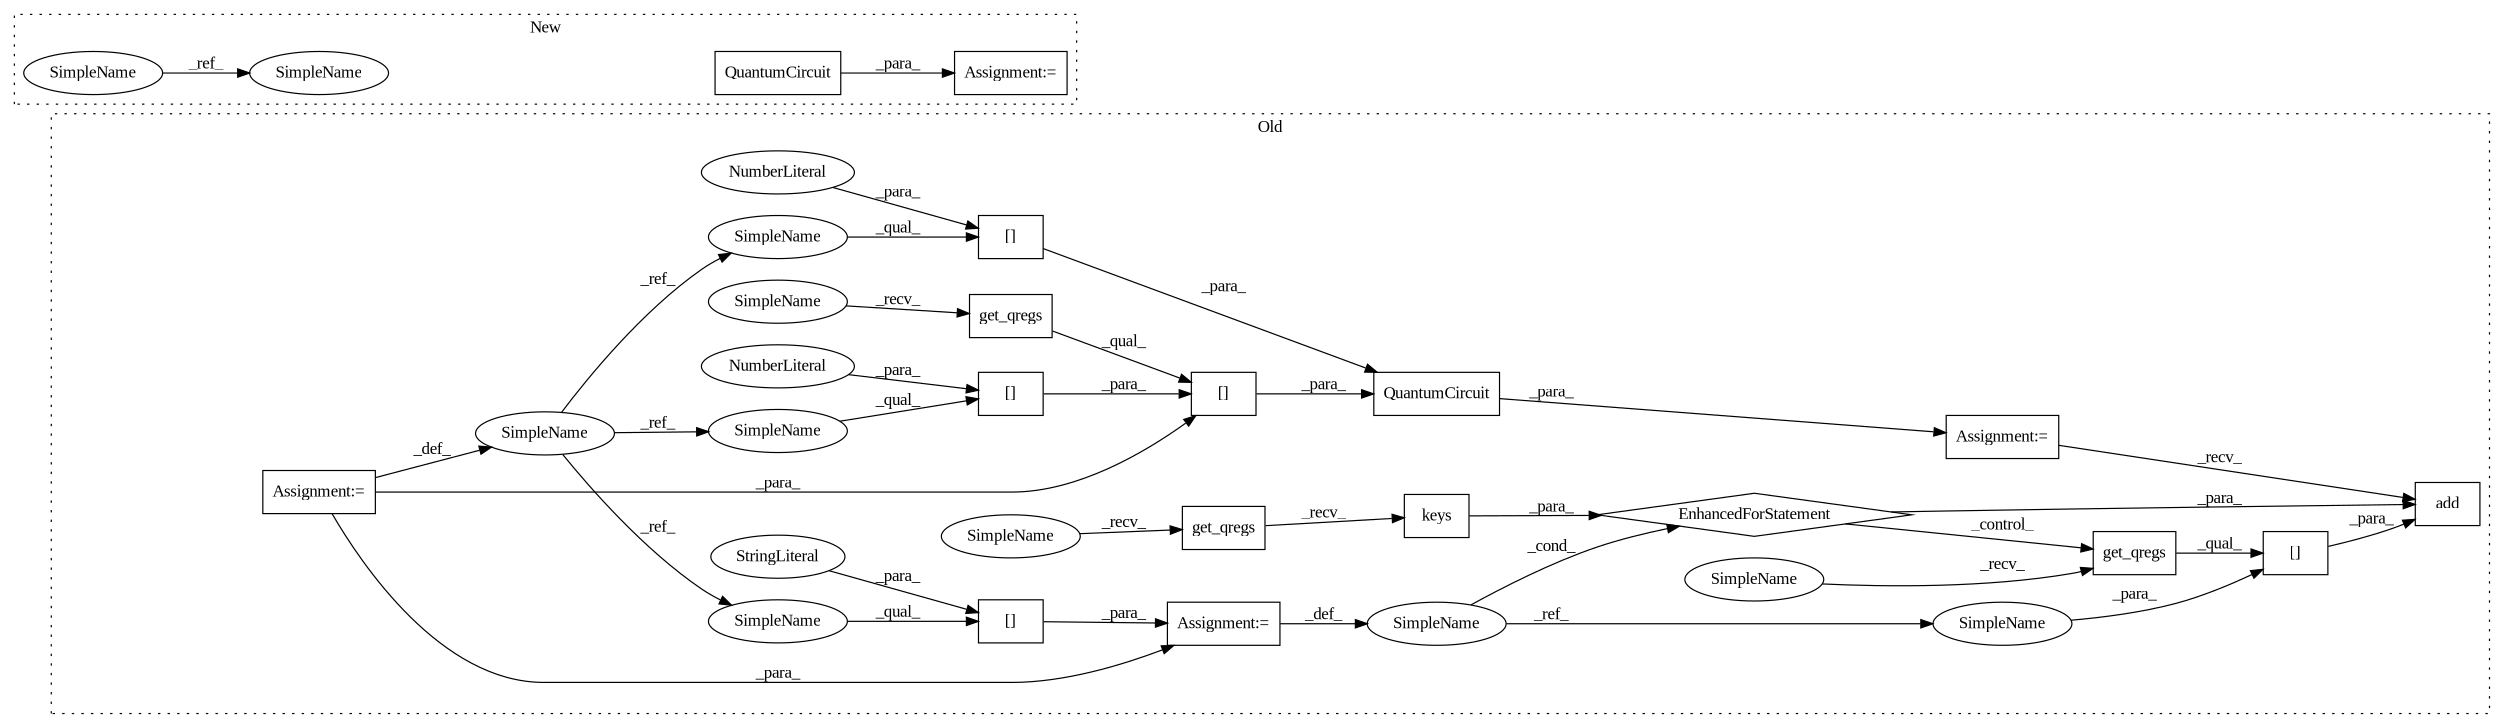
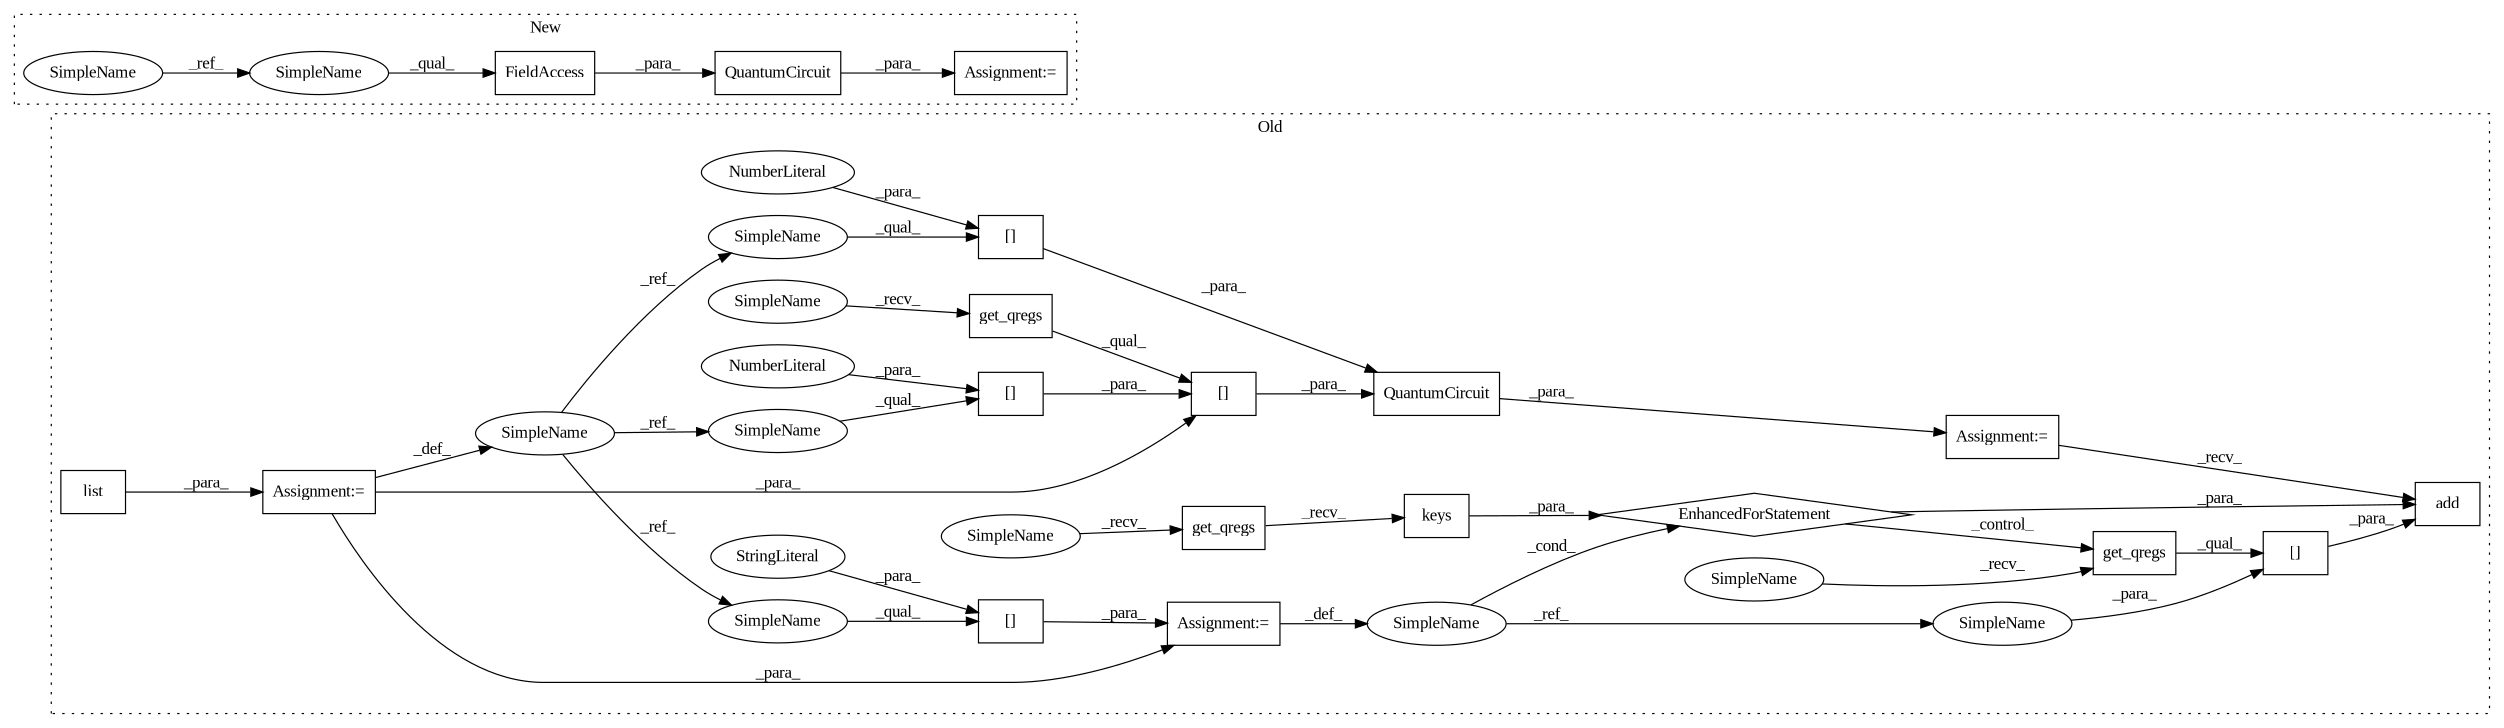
node "FieldAccess": added
node "list": added
